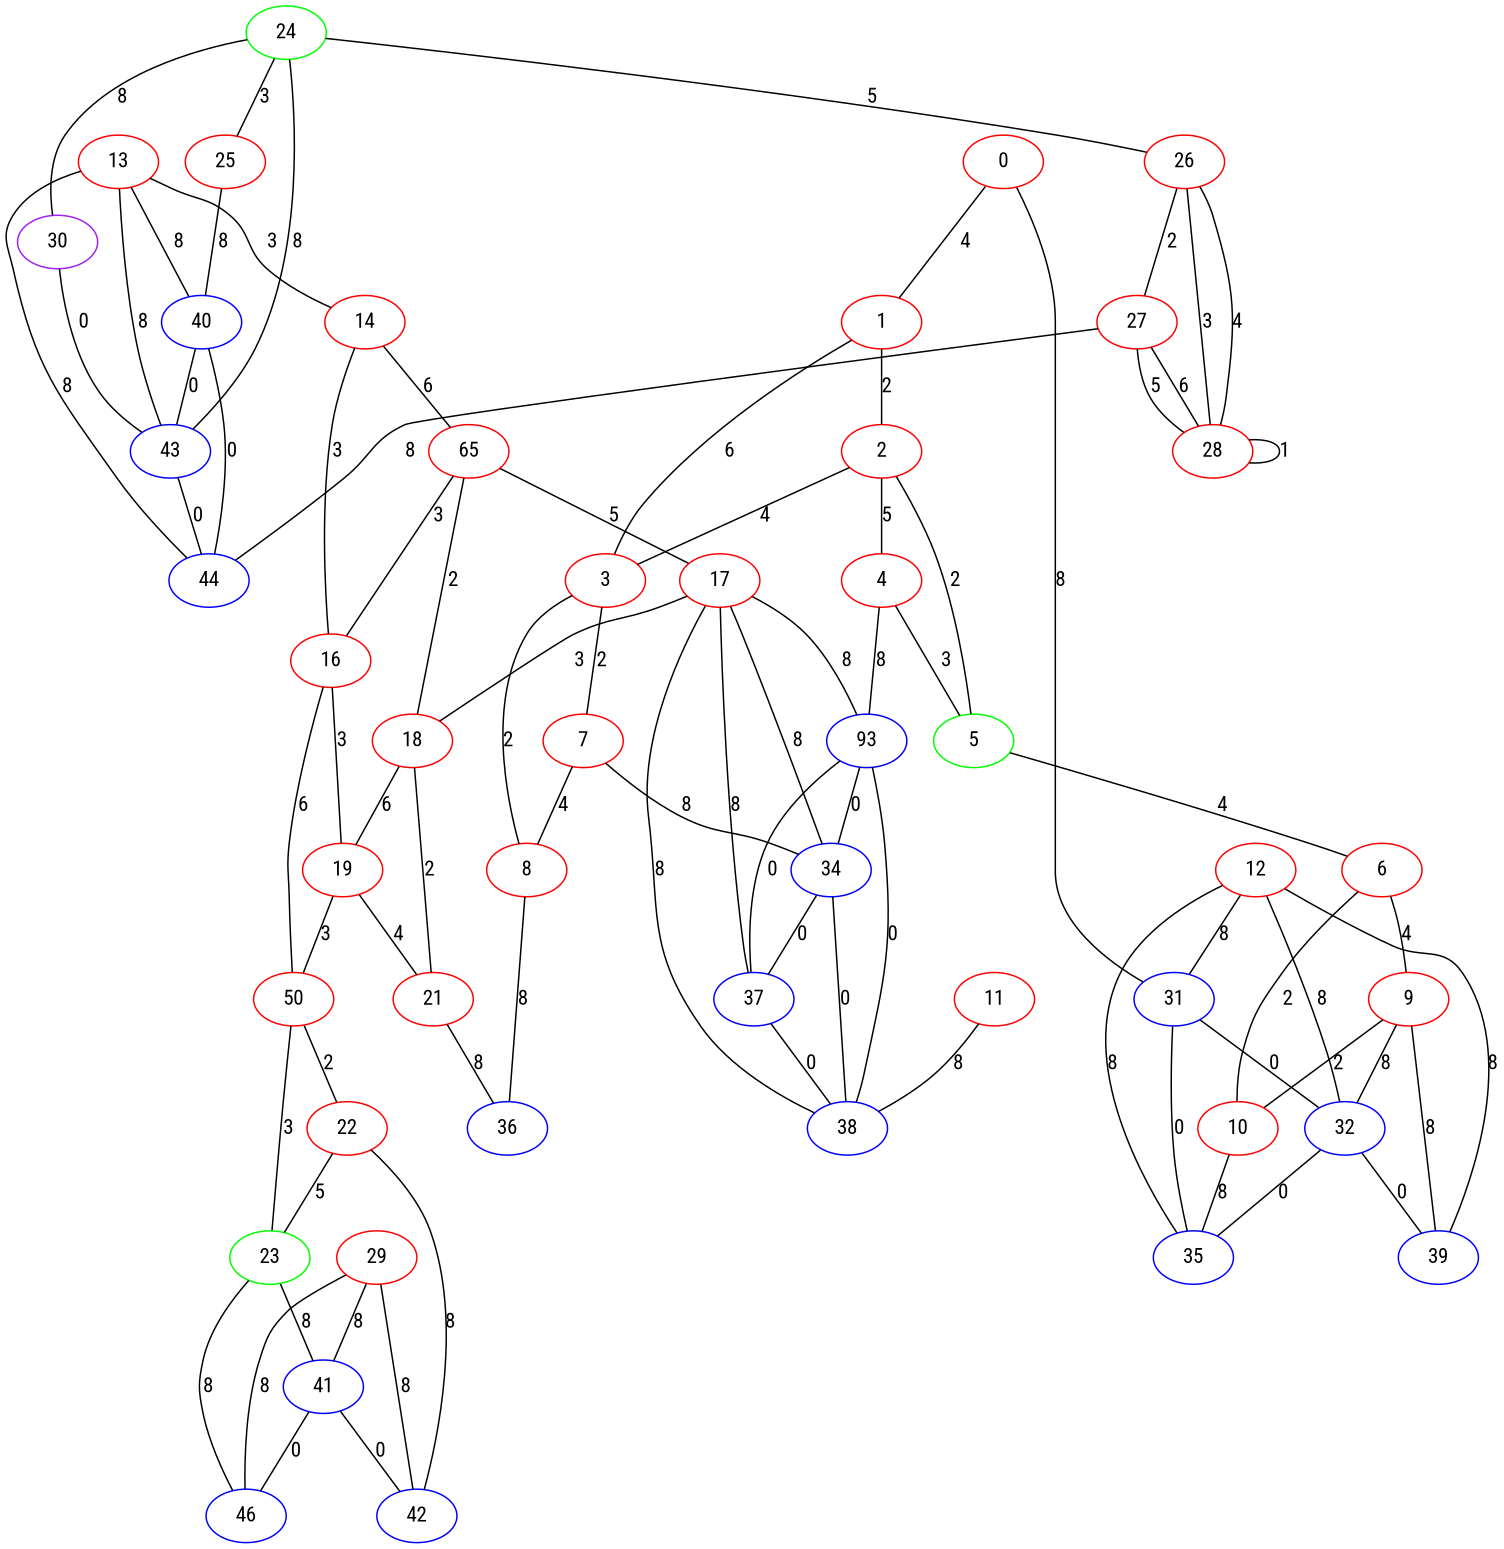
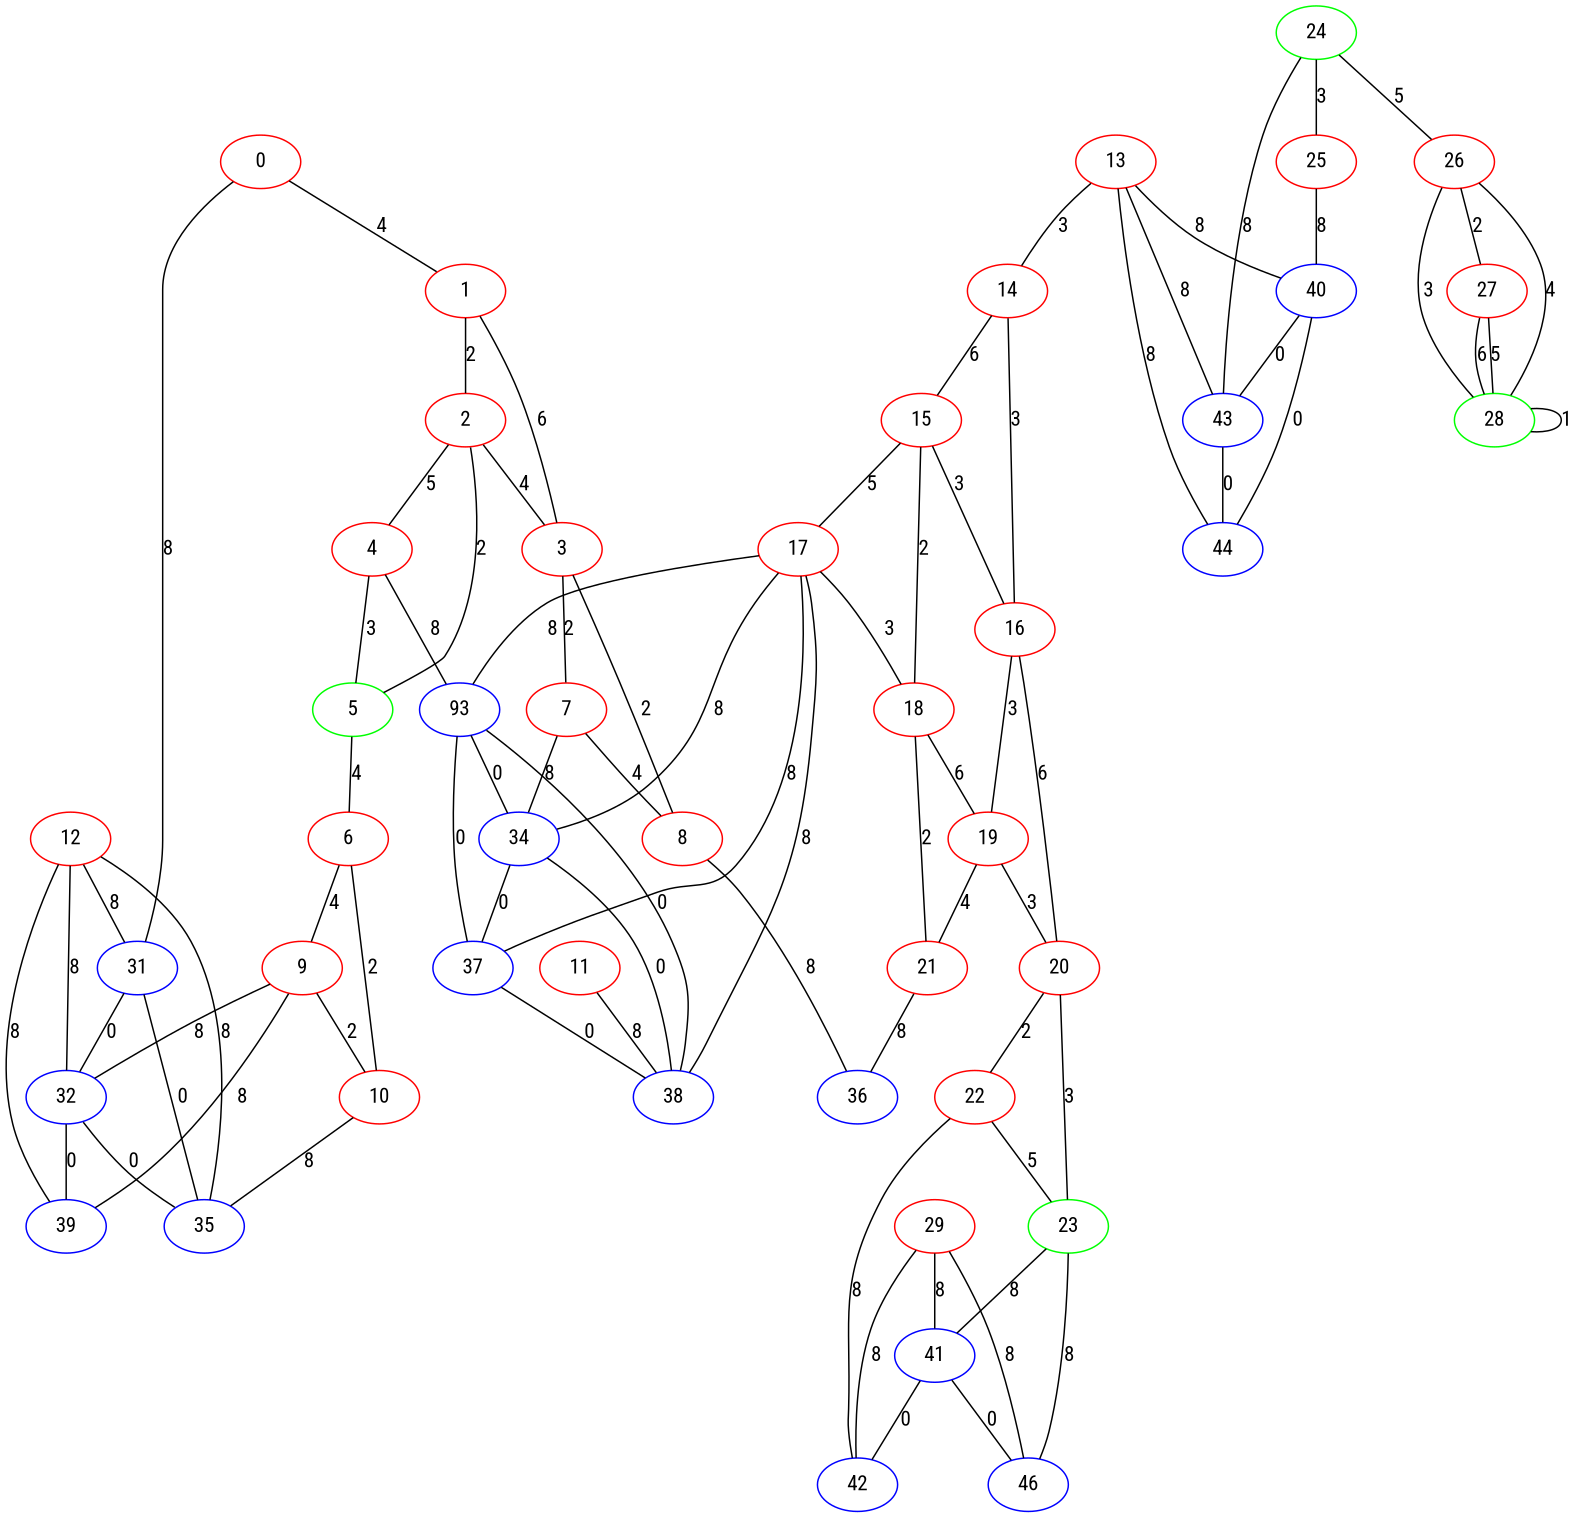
node "30": removed
edge "27" -- "44": removed, label "8"
node "65": label "65" -> "15"
node "28": color red -> green
node "50": label "50" -> "20"
